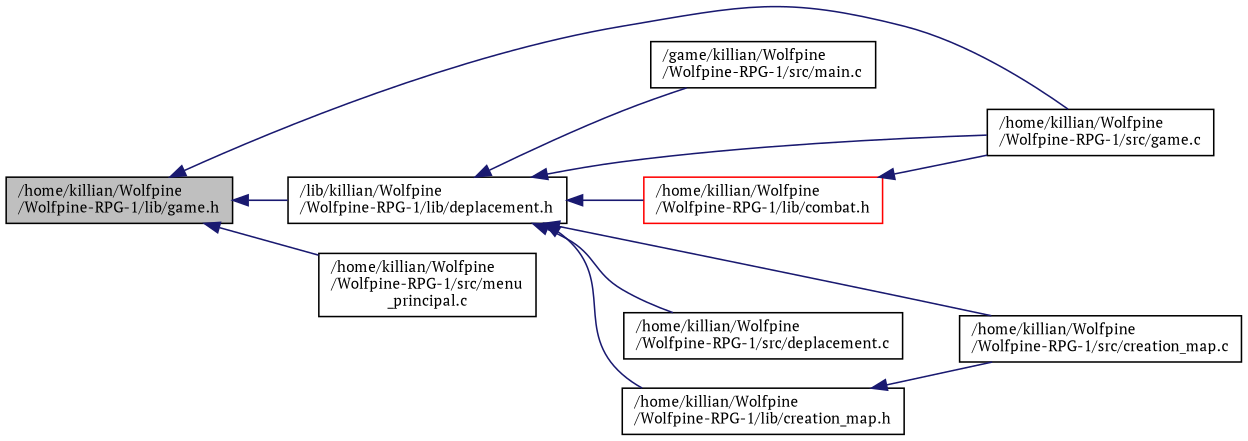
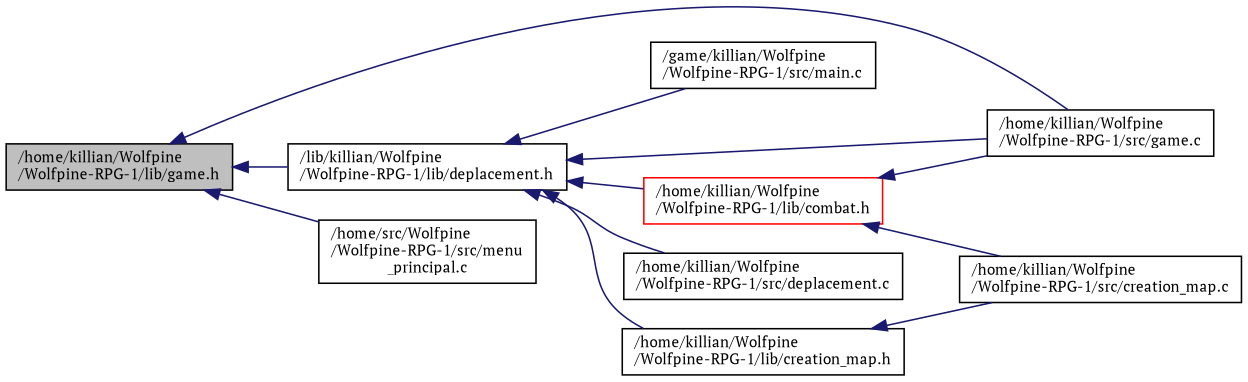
edge "/home/killian/Wolfpine /Wolfpine-RPG-1/src/creation_map.c" -> "/lib/killian/Wolfpine /Wolfpine-RPG-1/lib/deplacement.h": now "/home/killian/Wolfpine /Wolfpine-RPG-1/src/creation_map.c" -> "/home/killian/Wolfpine /Wolfpine-RPG-1/lib/combat.h"
node "/home/killian/Wolfpine /Wolfpine-RPG-1/src/menu _principal.c": label "/home/killian/Wolfpine /Wolfpine-RPG-1/src/menu _principal.c" -> "/home/src/Wolfpine /Wolfpine-RPG-1/src/menu _principal.c"
